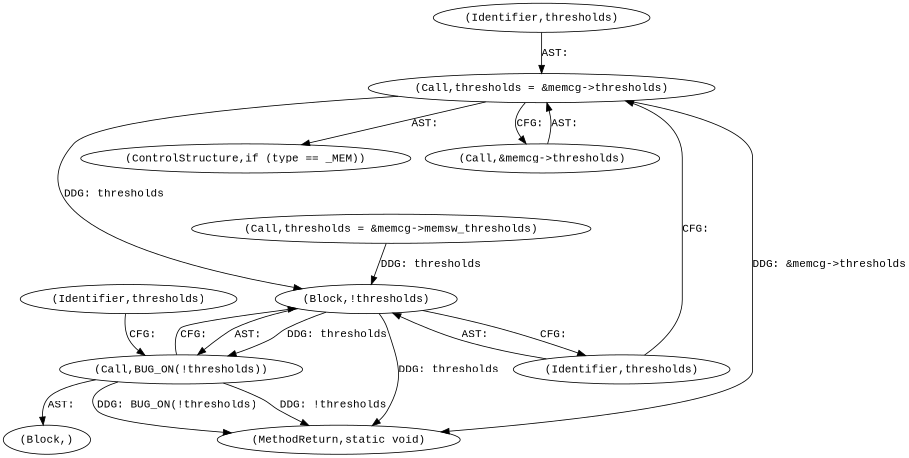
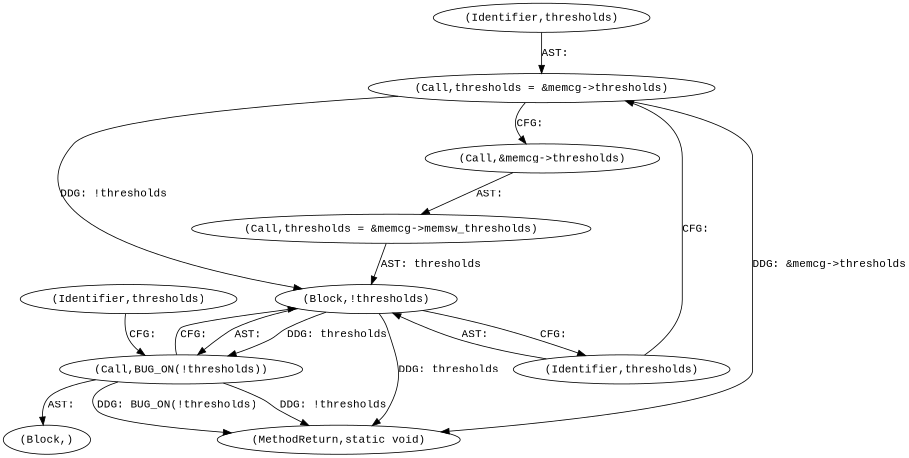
edge "(Call,&memcg->thresholds)" -> "(Call,thresholds = &memcg->thresholds)": now "(Call,&memcg->thresholds)" -> "(Call,thresholds = &memcg->memsw_thresholds)"
node "(ControlStructure,if (type == _MEM))": removed
edge "(Call,thresholds = &memcg->thresholds)" -> "(Block,!thresholds)": label "DDG: thresholds" -> "DDG: !thresholds"
edge "(Call,thresholds = &memcg->memsw_thresholds)" -> "(Block,!thresholds)": label "DDG: thresholds" -> "AST: thresholds"
